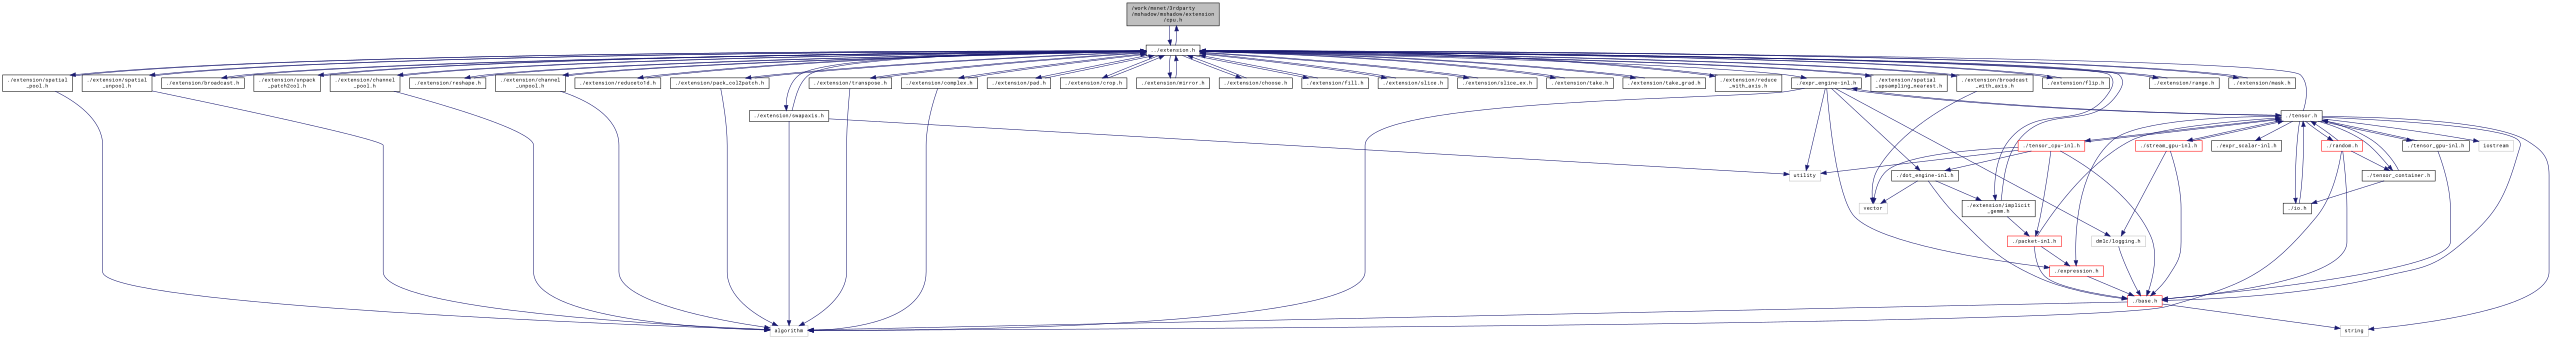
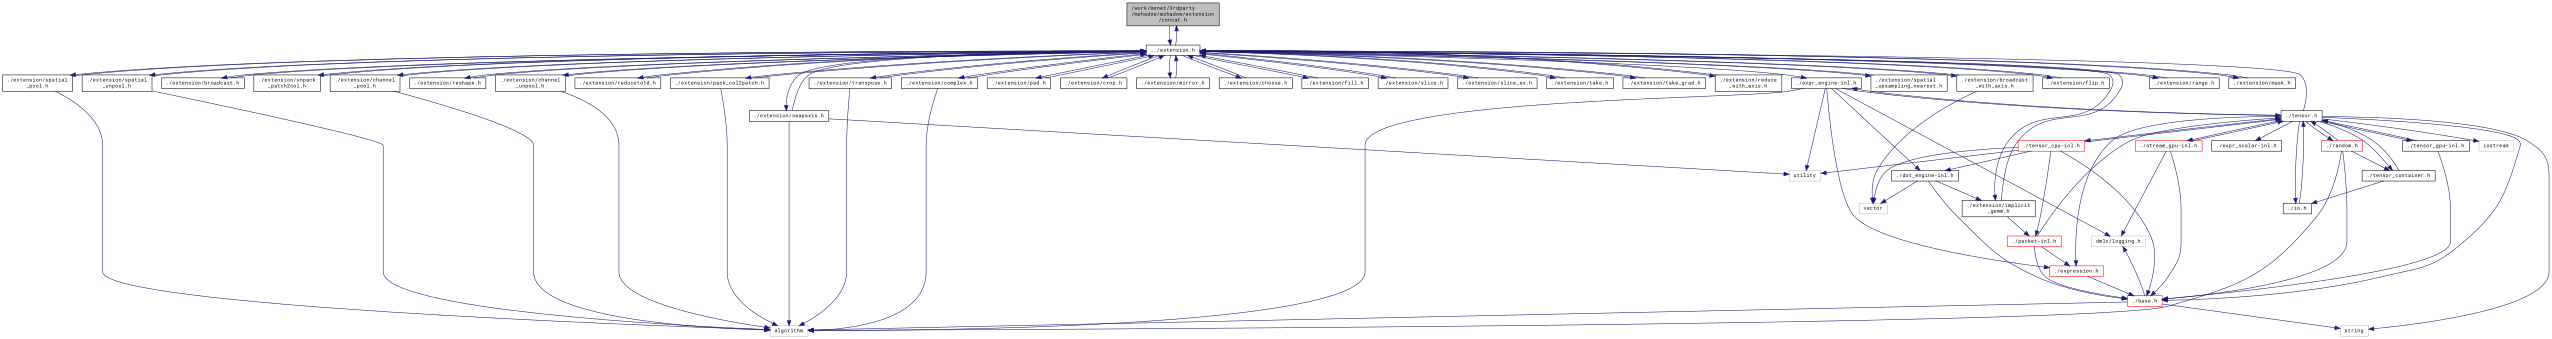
node "/work/mxnet/3rdparty /mshadow/mshadow/extension /cpu.h": label "/work/mxnet/3rdparty /mshadow/mshadow/extension /cpu.h" -> "/work/mxnet/3rdparty /mshadow/mshadow/extension /concat.h"
edge "dmlc/logging.h" -> "./base.h": reversed
